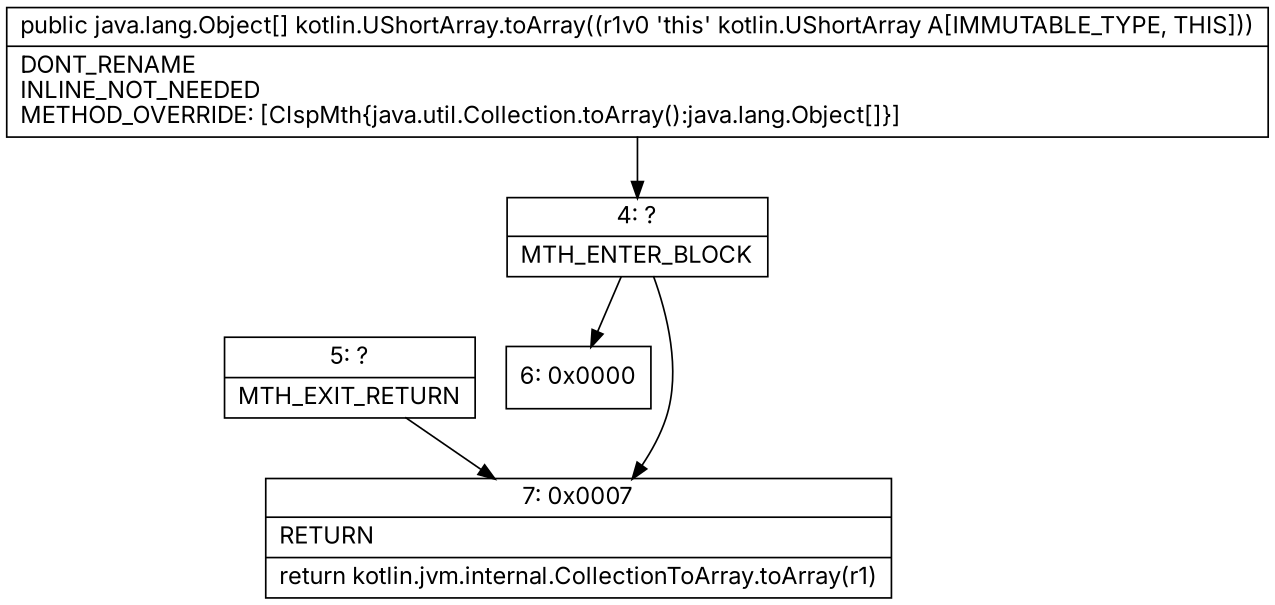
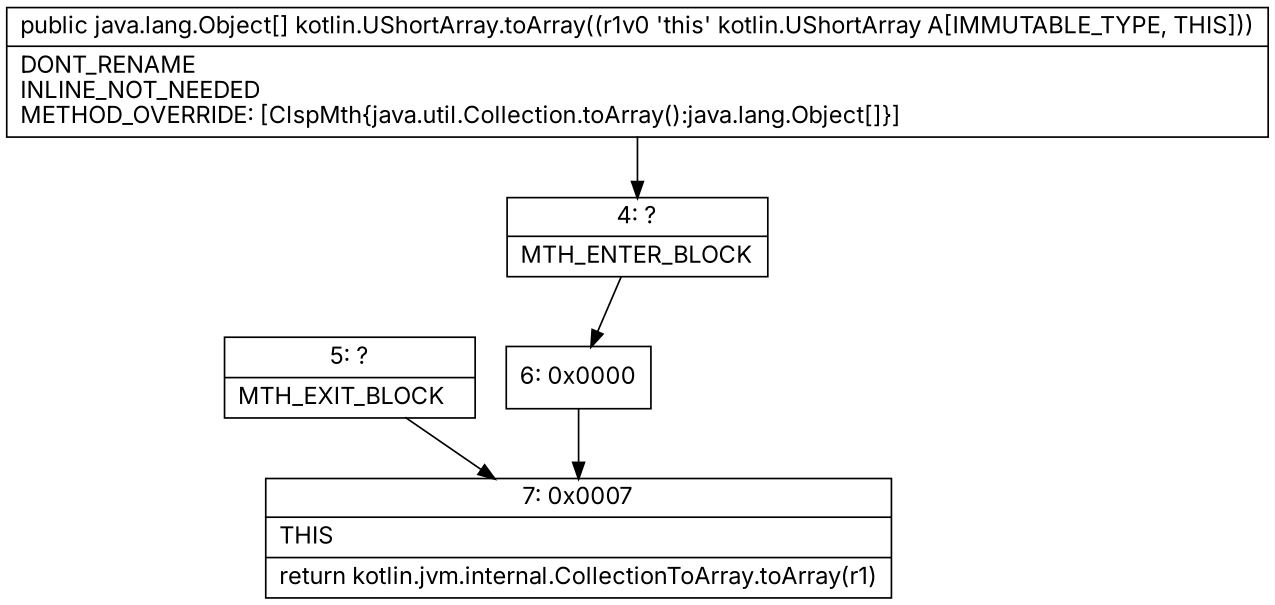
edge "4: ?" -> "7: 0x0007": now "6: 0x0000" -> "7: 0x0007"
node "5: ?": text "MTH_EXIT_RETURN" -> "MTH_EXIT_BLOCK"
node "7: 0x0007": text "RETURN" -> "THIS"
